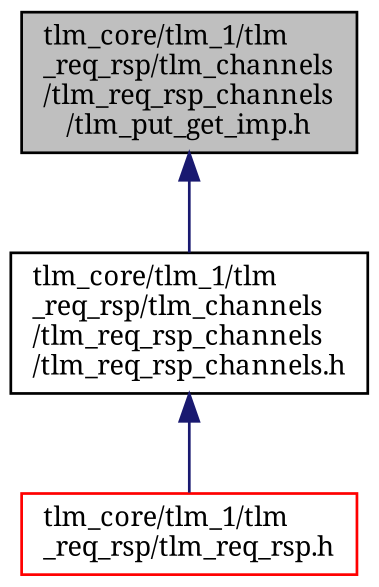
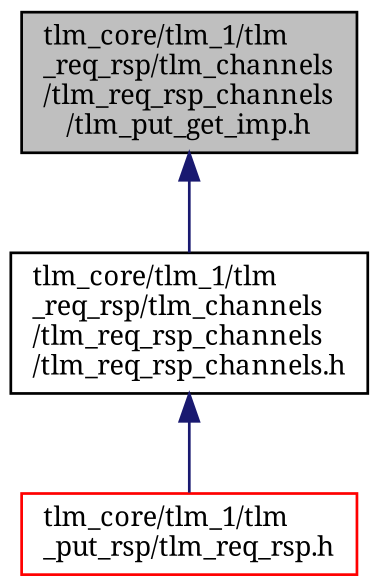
node "tlm_core/tlm_1/tlm _req_rsp/tlm_req_rsp.h": label "tlm_core/tlm_1/tlm _req_rsp/tlm_req_rsp.h" -> "tlm_core/tlm_1/tlm _put_rsp/tlm_req_rsp.h"
